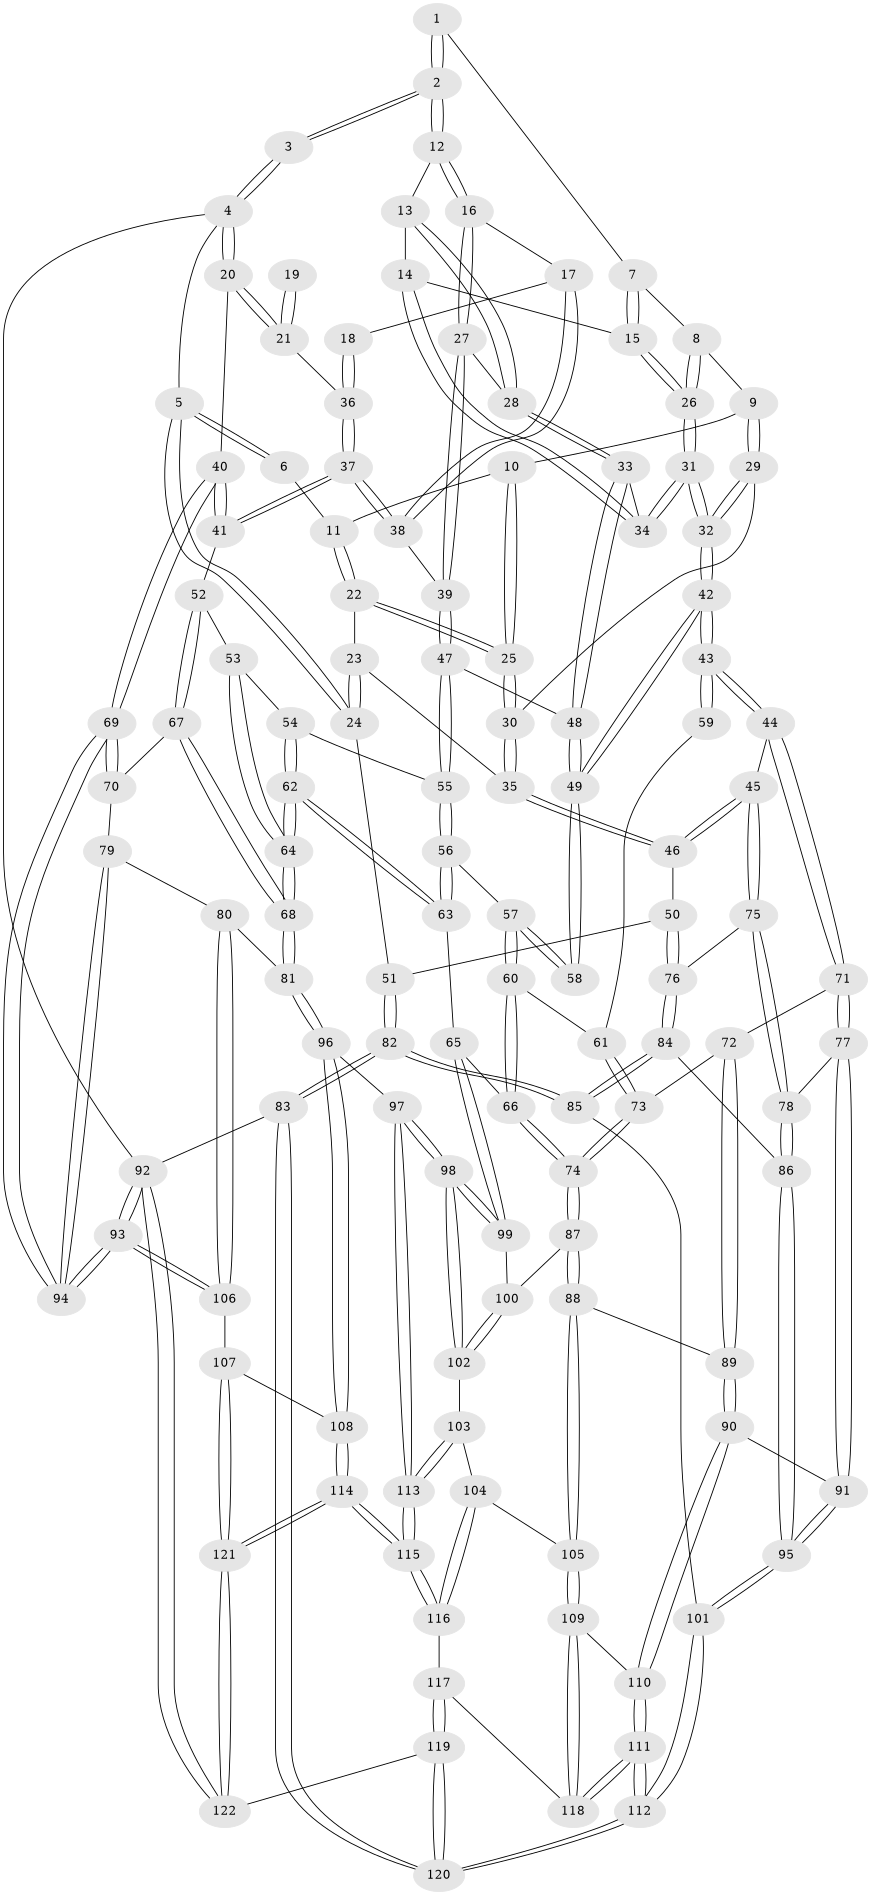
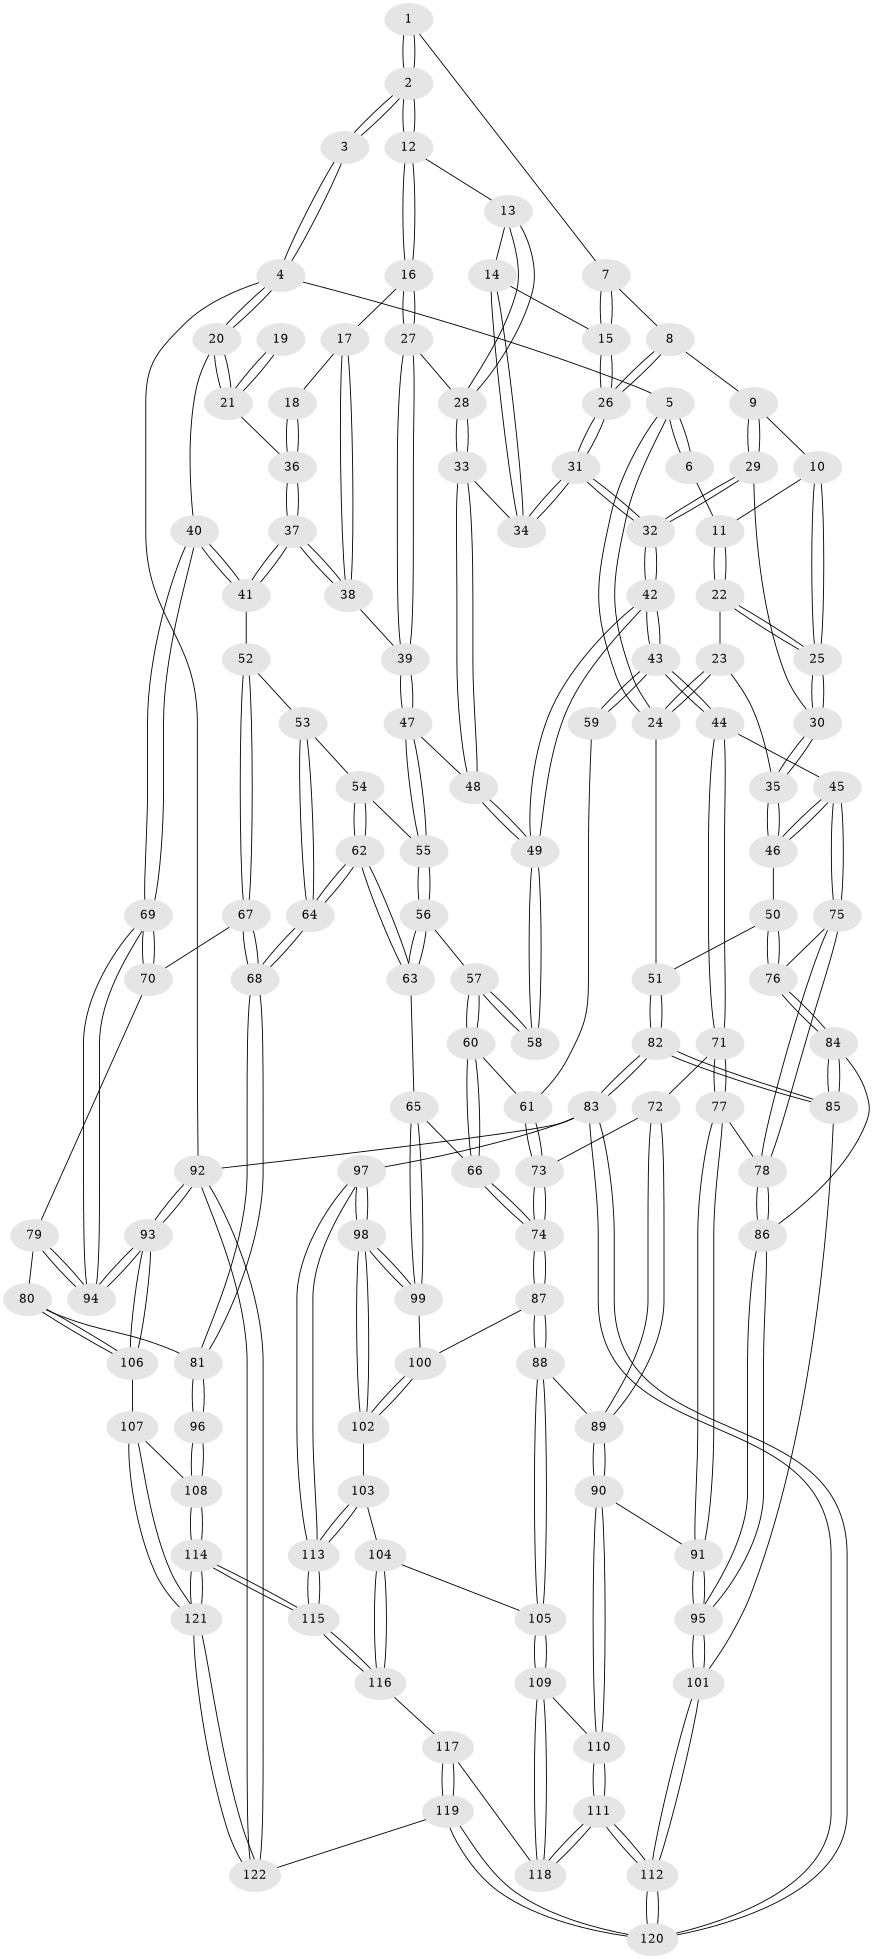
edge "96" -- "97": now "83" -- "97"
